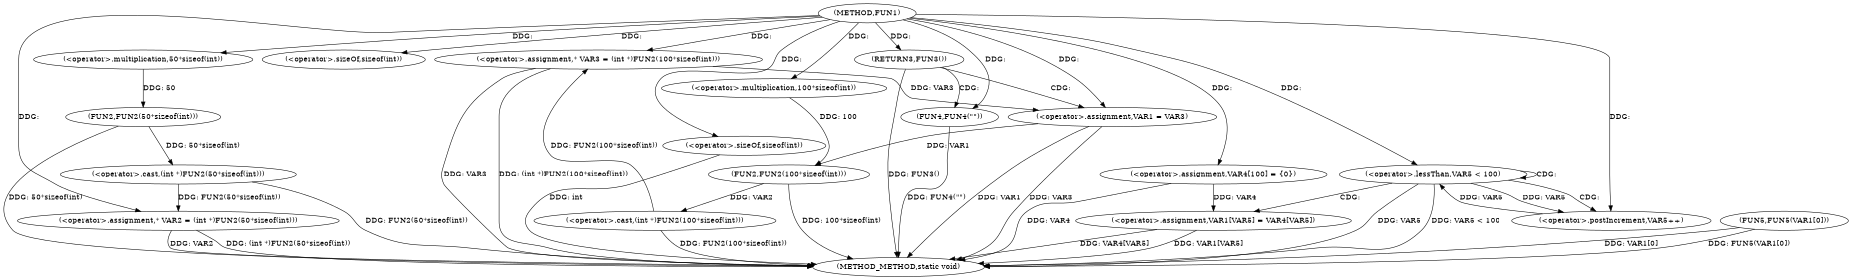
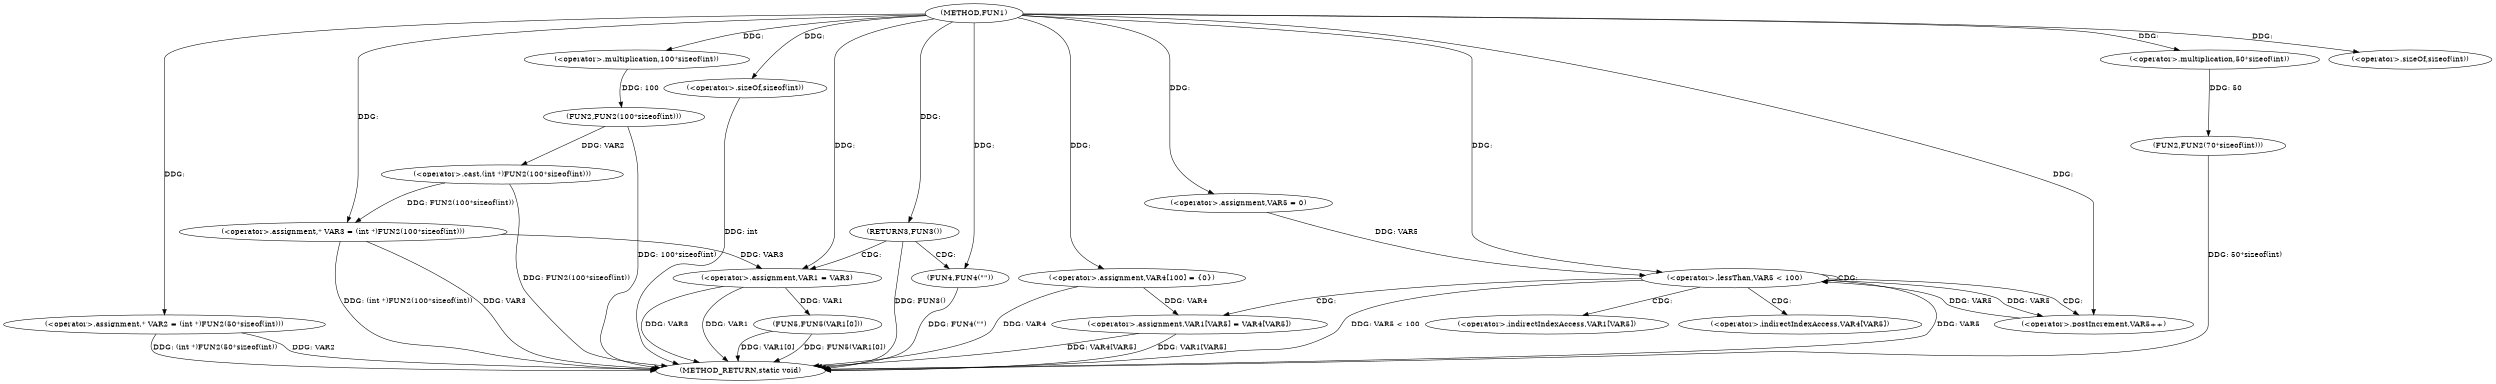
node "(FUN2,FUN2(50*sizeof(int)))": label "(FUN2,FUN2(50*sizeof(int)))" -> "(FUN2,FUN2(70*sizeof(int)))"
edge "(<operator>.assignment,VAR1 = VAR3)" -> "(FUN2,FUN2(100*sizeof(int)))": now "(<operator>.assignment,VAR1 = VAR3)" -> "(FUN5,FUN5(VAR1[0]))"
node "(<operator>.cast,(int *)FUN2(50*sizeof(int)))": removed
node "(<operator>.assignment,VAR5 = 0)": added
node "(METHOD_METHOD,static void)": label "(METHOD_METHOD,static void)" -> "(METHOD_RETURN,static void)"
node "(<operator>.indirectIndexAccess,VAR1[VAR5])": added
node "(<operator>.indirectIndexAccess,VAR4[VAR5])": added
